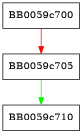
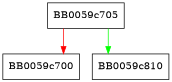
edge "BB0059c700" -> "BB0059c705": reversed
node "BB0059c710": label "BB0059c710" -> "BB0059c810"
